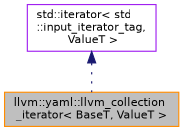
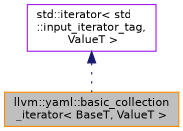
node "llvm::yaml::llvm_collection _iterator< BaseT, ValueT >": label "llvm::yaml::llvm_collection _iterator< BaseT, ValueT >" -> "llvm::yaml::basic_collection _iterator< BaseT, ValueT >"
